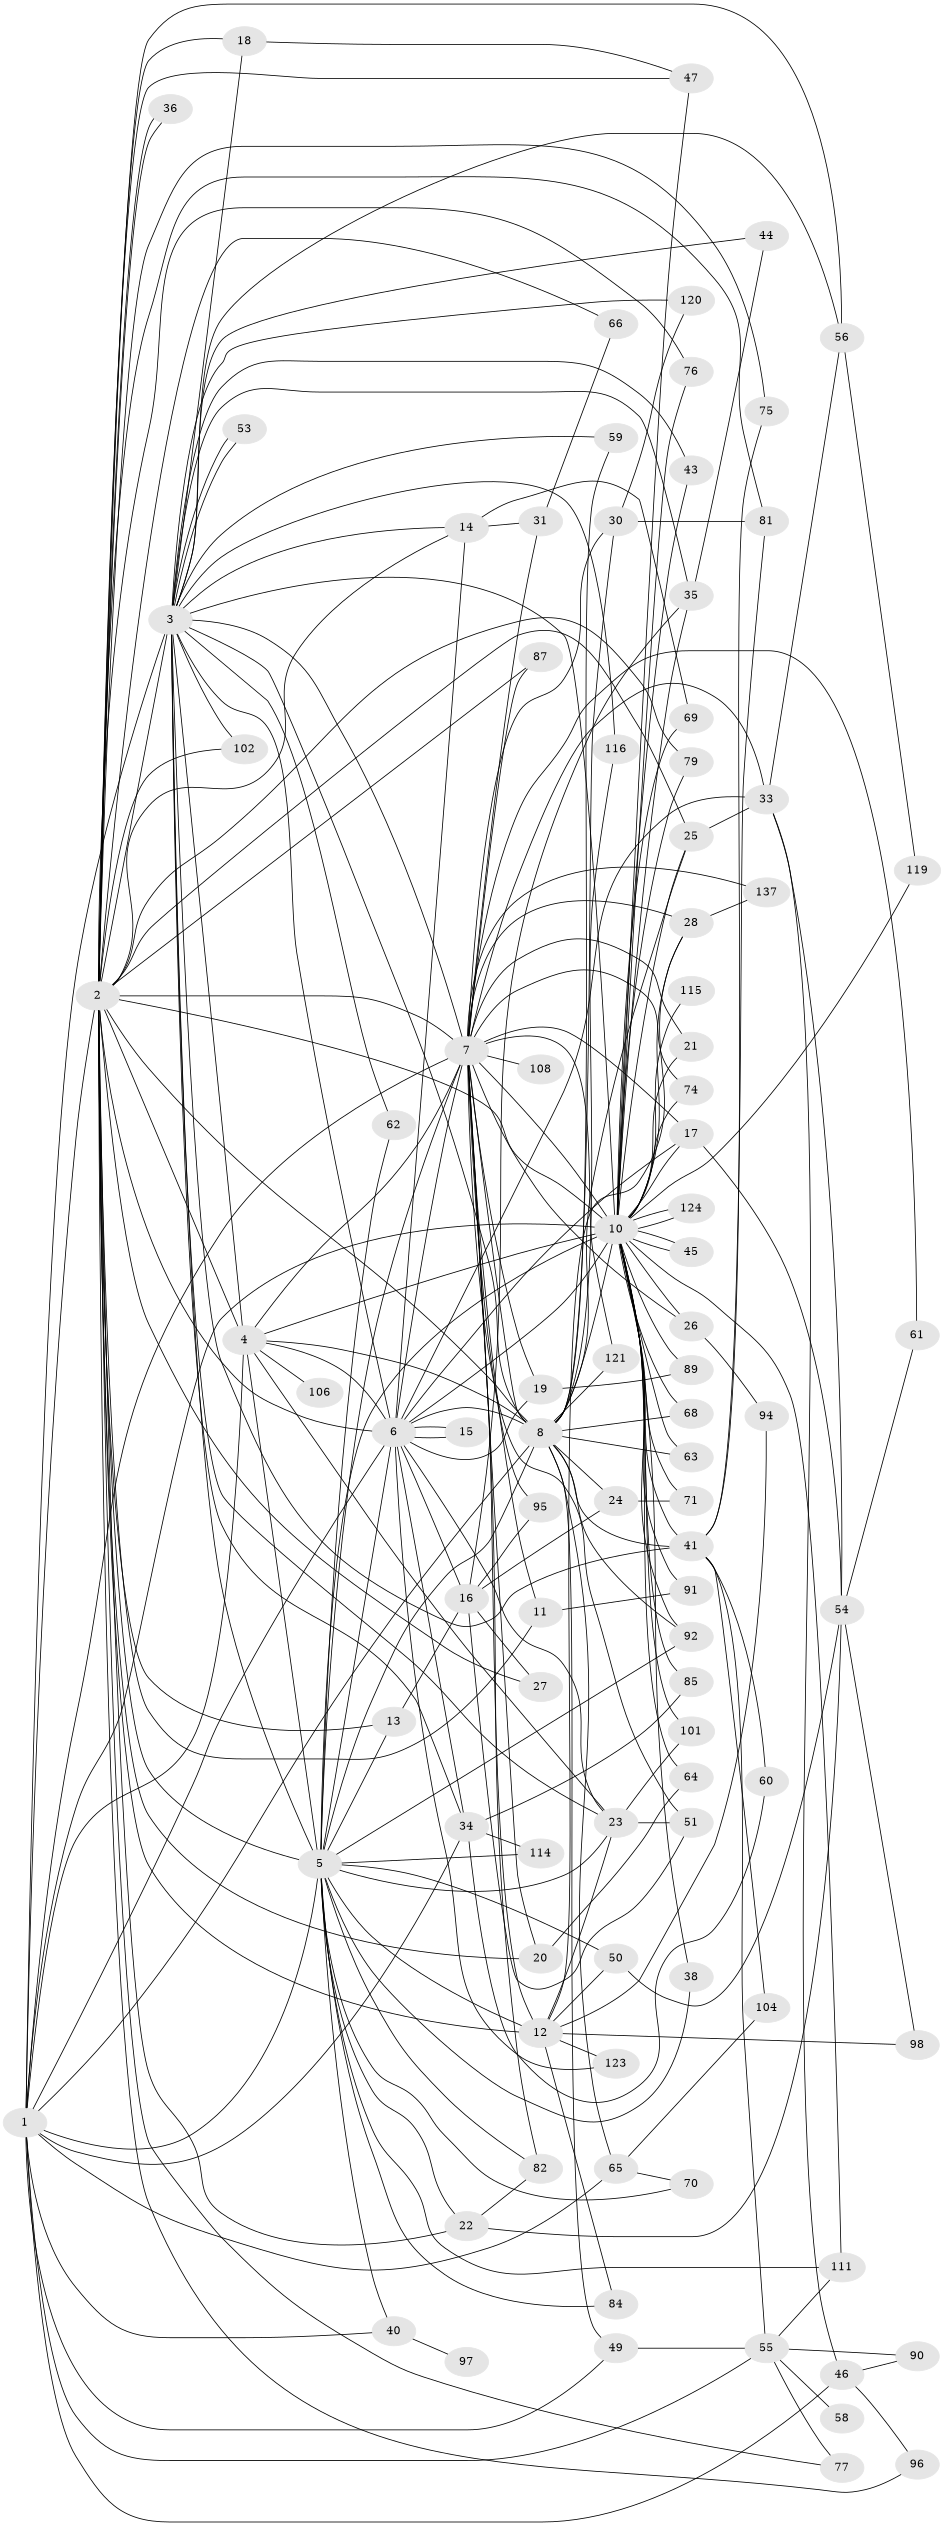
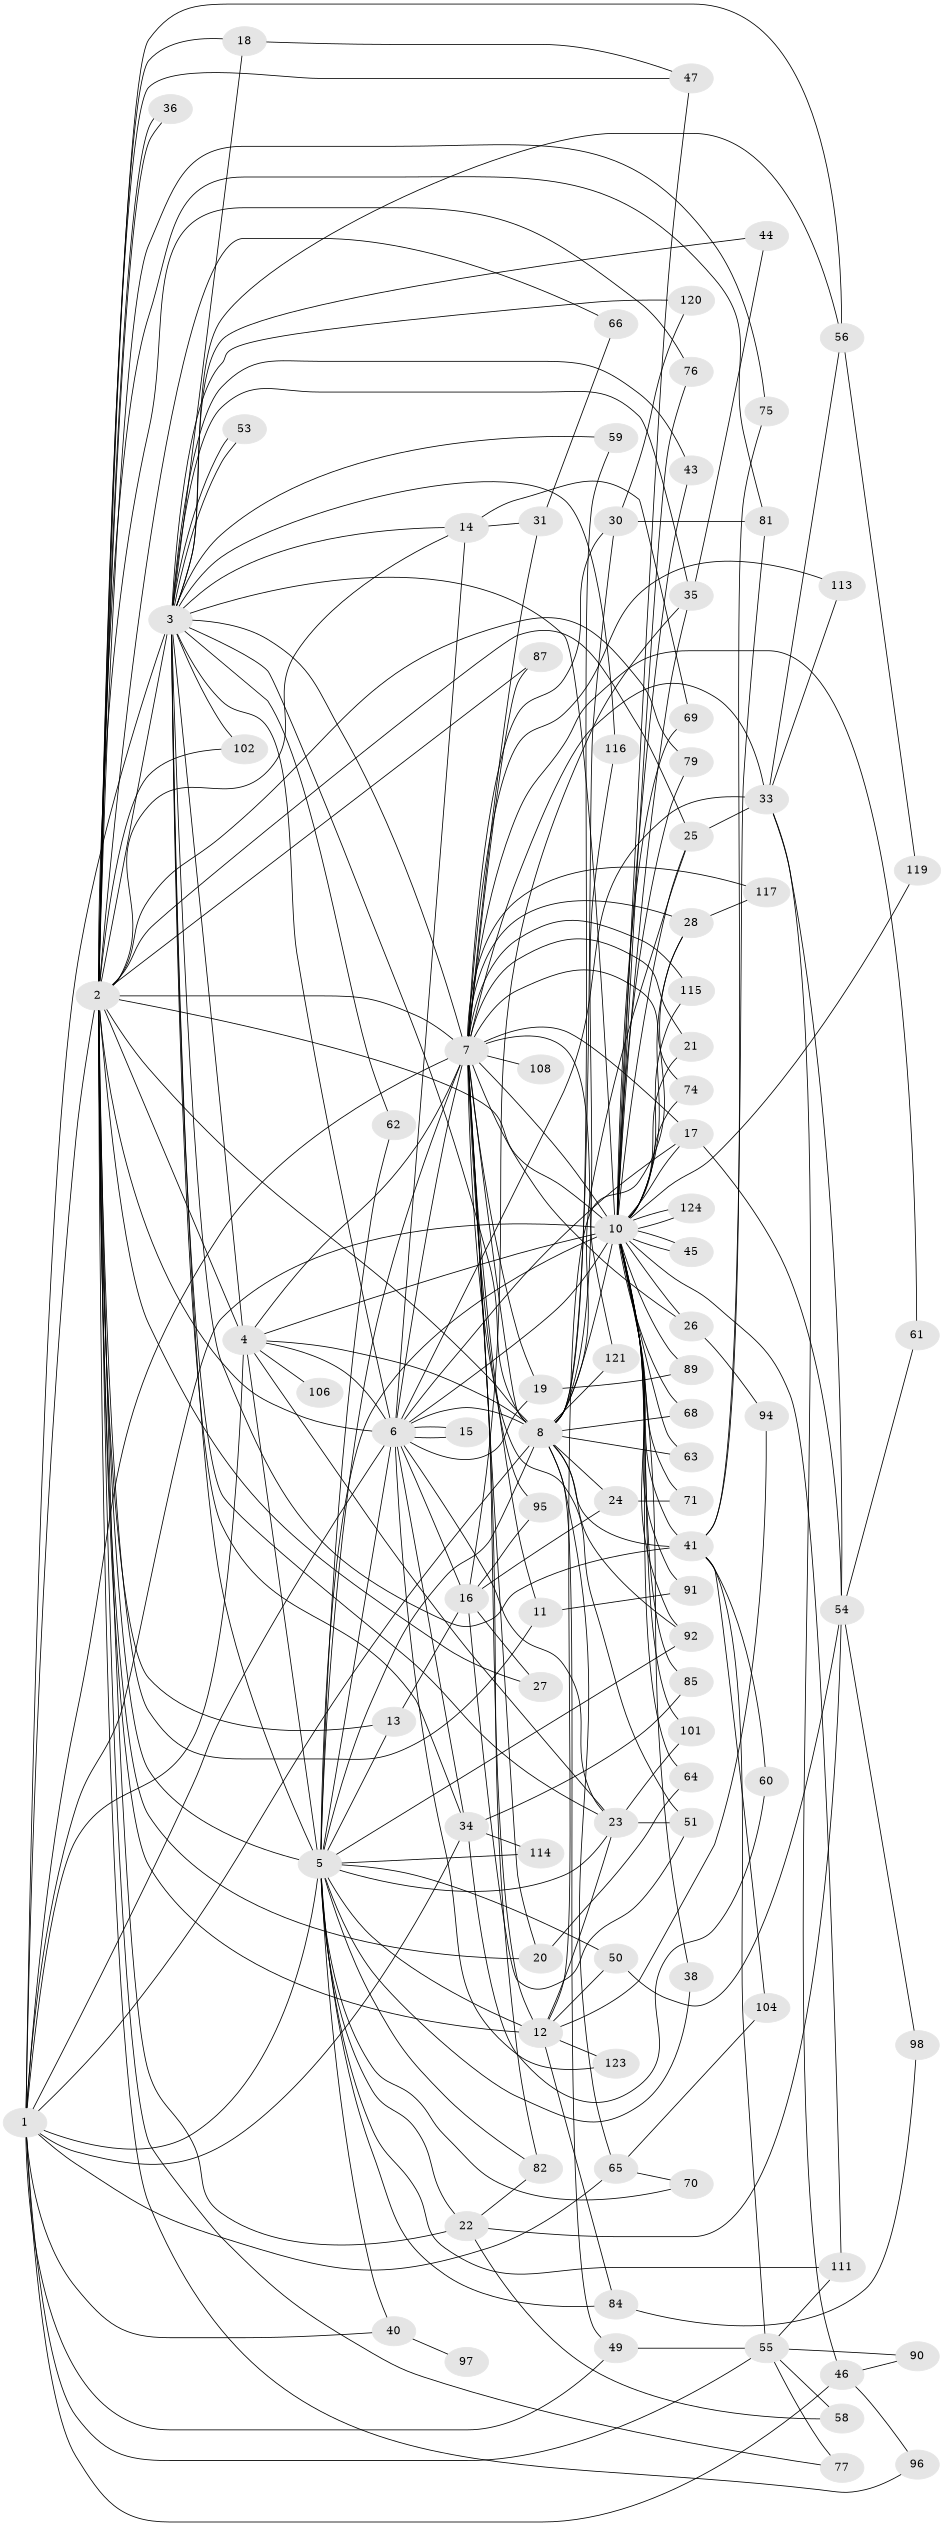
node "113": added
node "137": label "137" -> "117"
edge "115" -- "7": added
edge "12" -- "98": now "84" -- "98"
edge "22" -- "58": added
